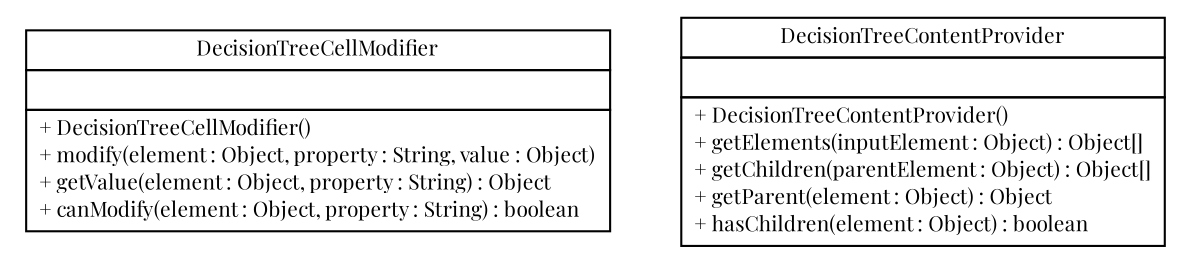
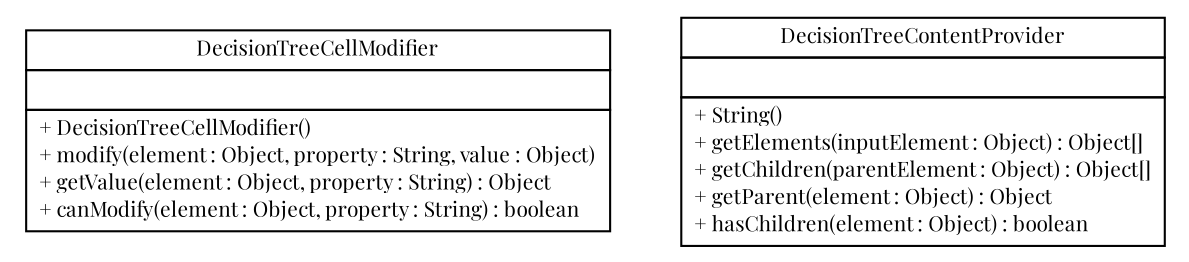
node "DecisionTreeContentProvider": text "+ DecisionTreeContentProvider()" -> "+ String()"
